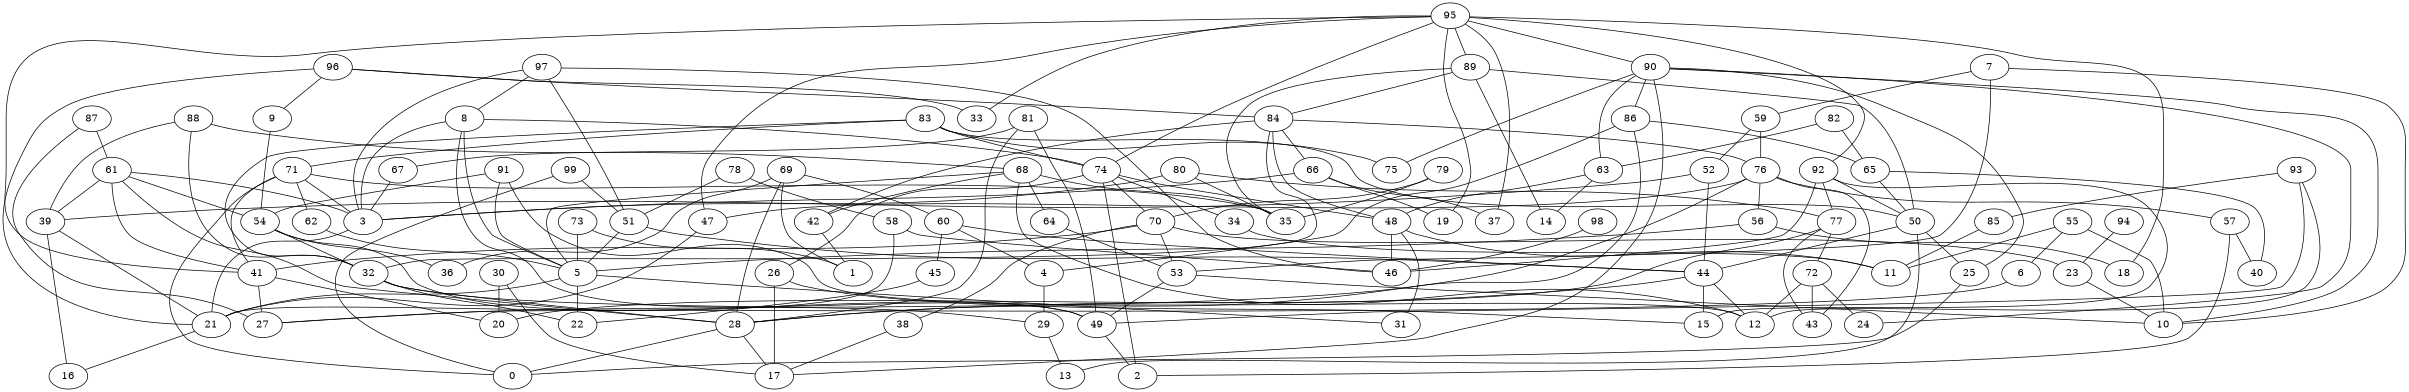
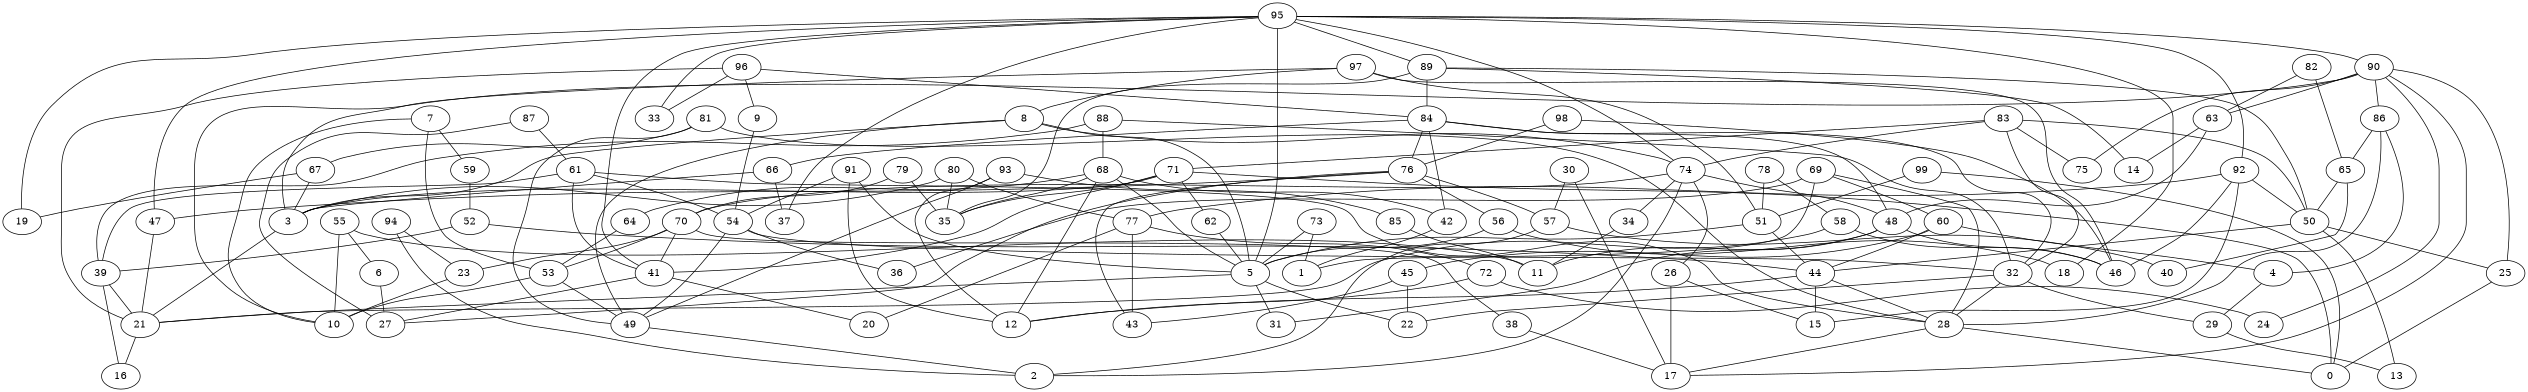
edge "59" -- "76": now "98" -- "76"
edge "95" -- "5": added
edge "61" -- "3": removed
edge "66" -- "19": now "67" -- "19"
edge "30" -- "20": now "30" -- "57"
edge "72" -- "43": now "45" -- "43"
edge "94" -- "2": added
